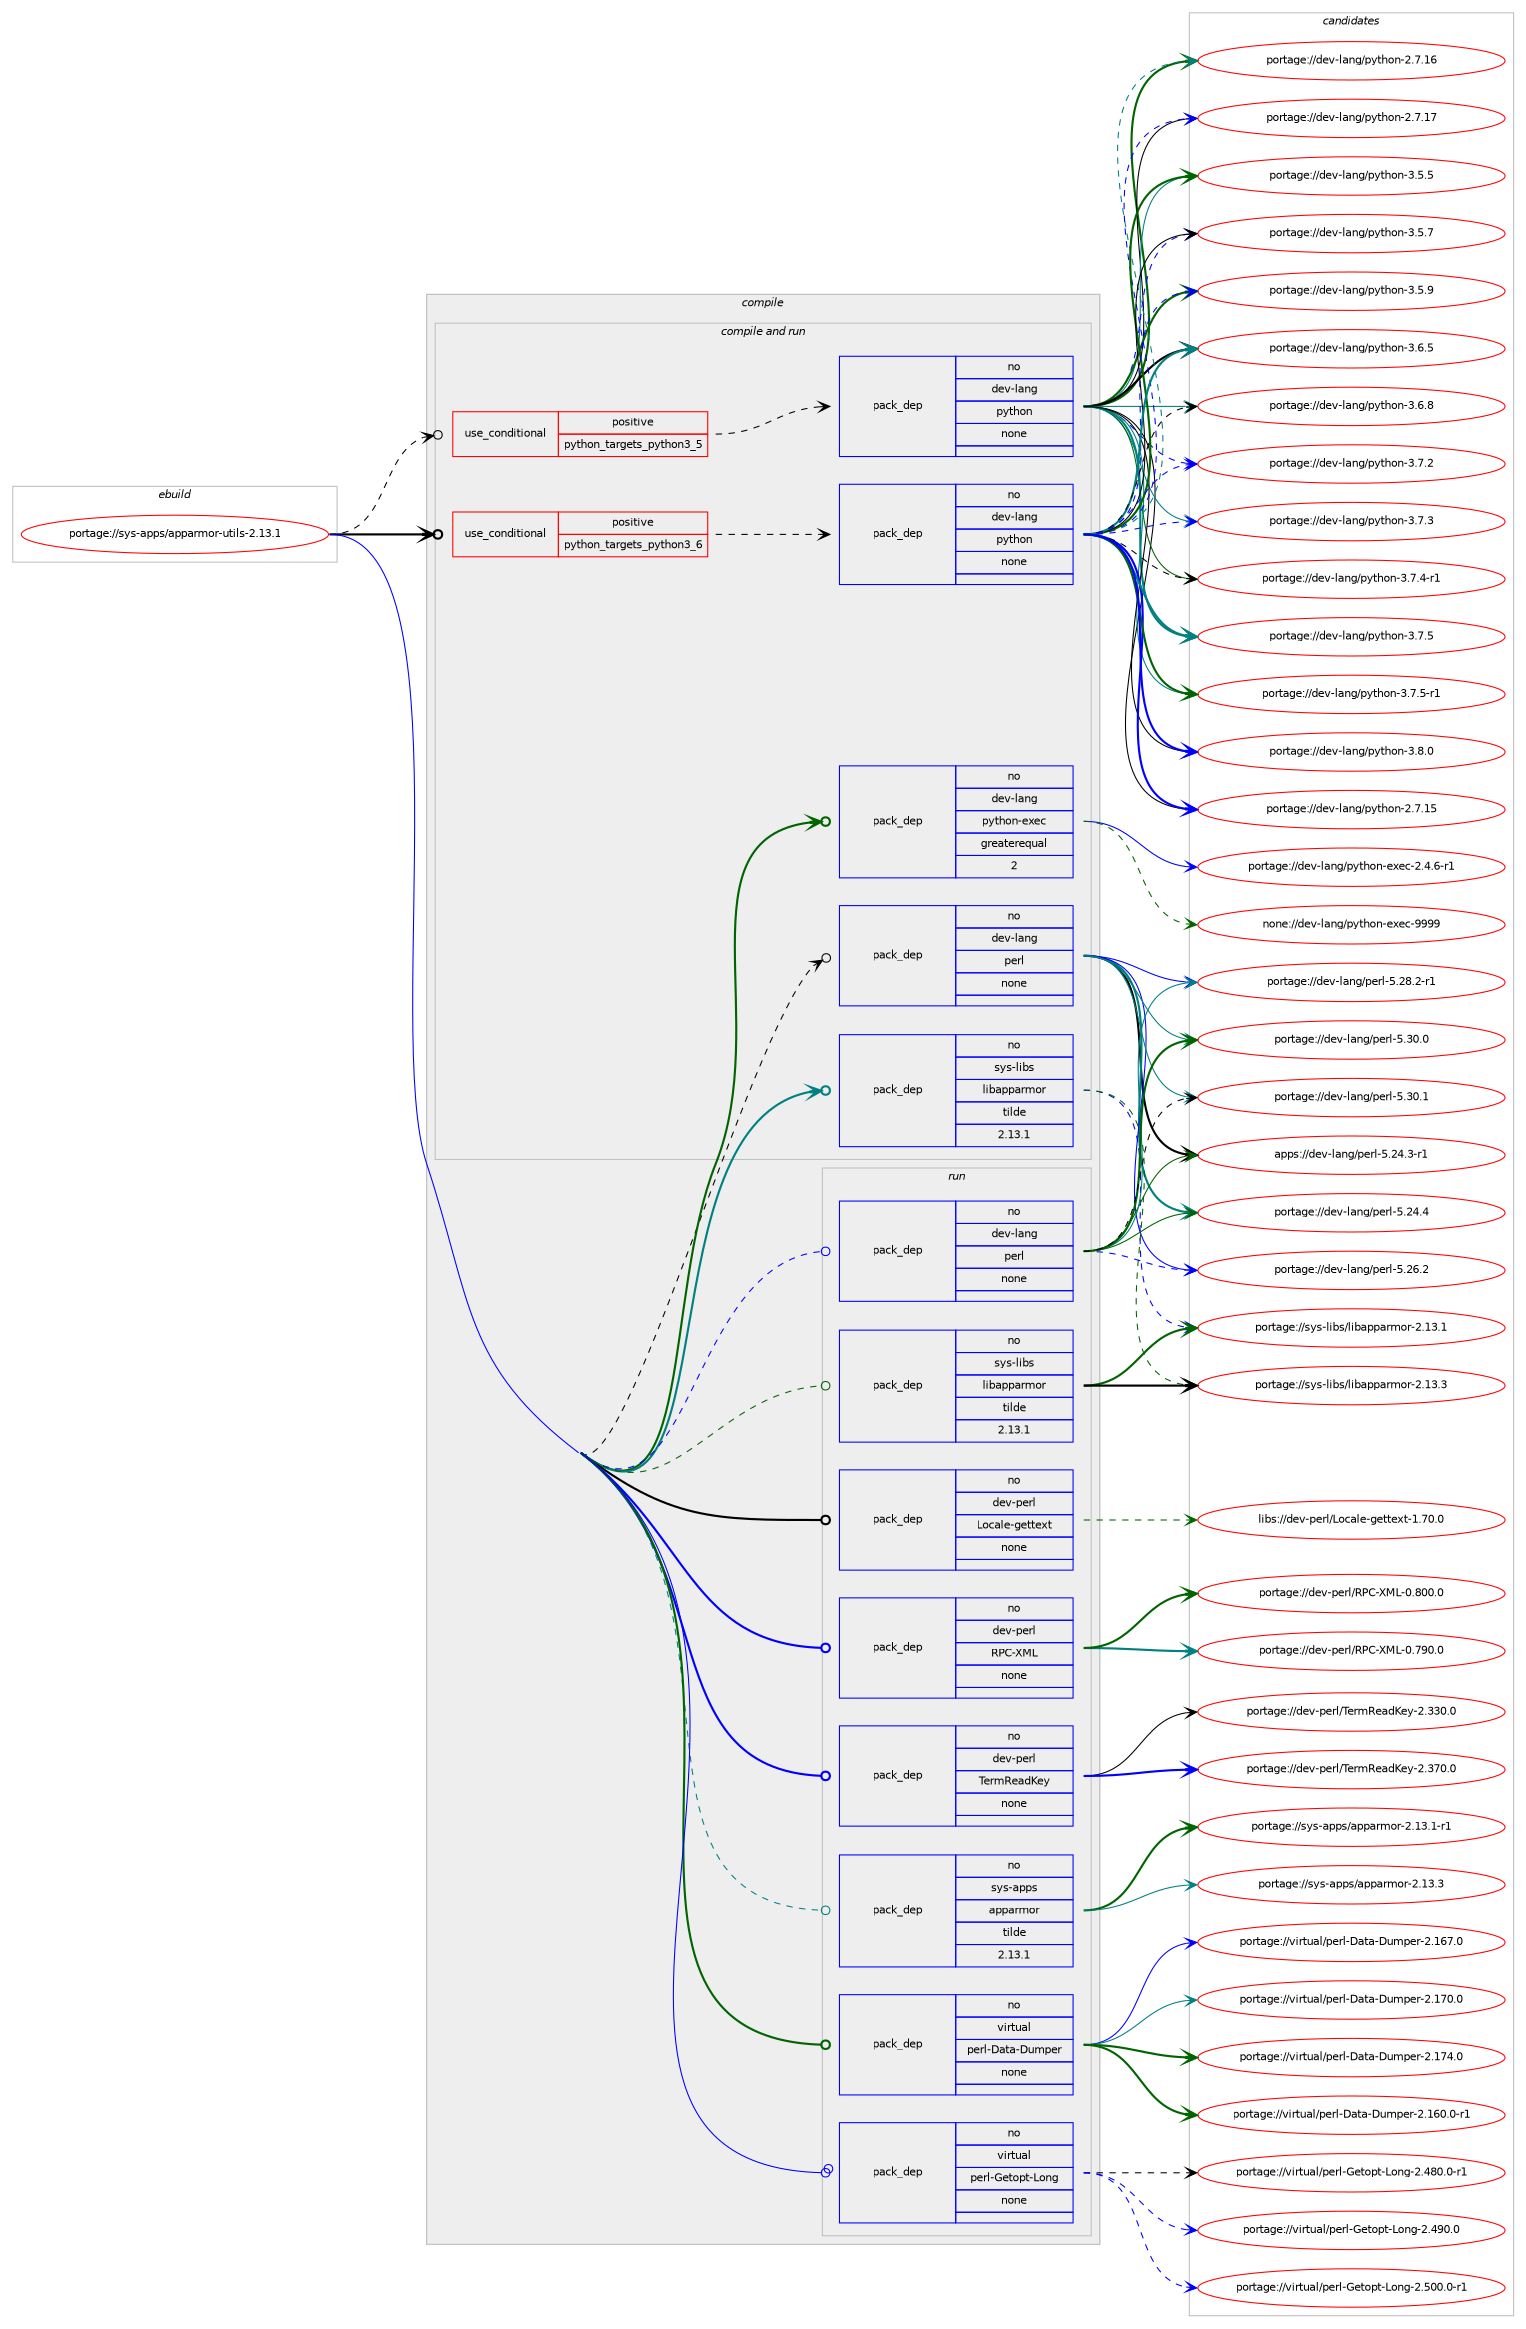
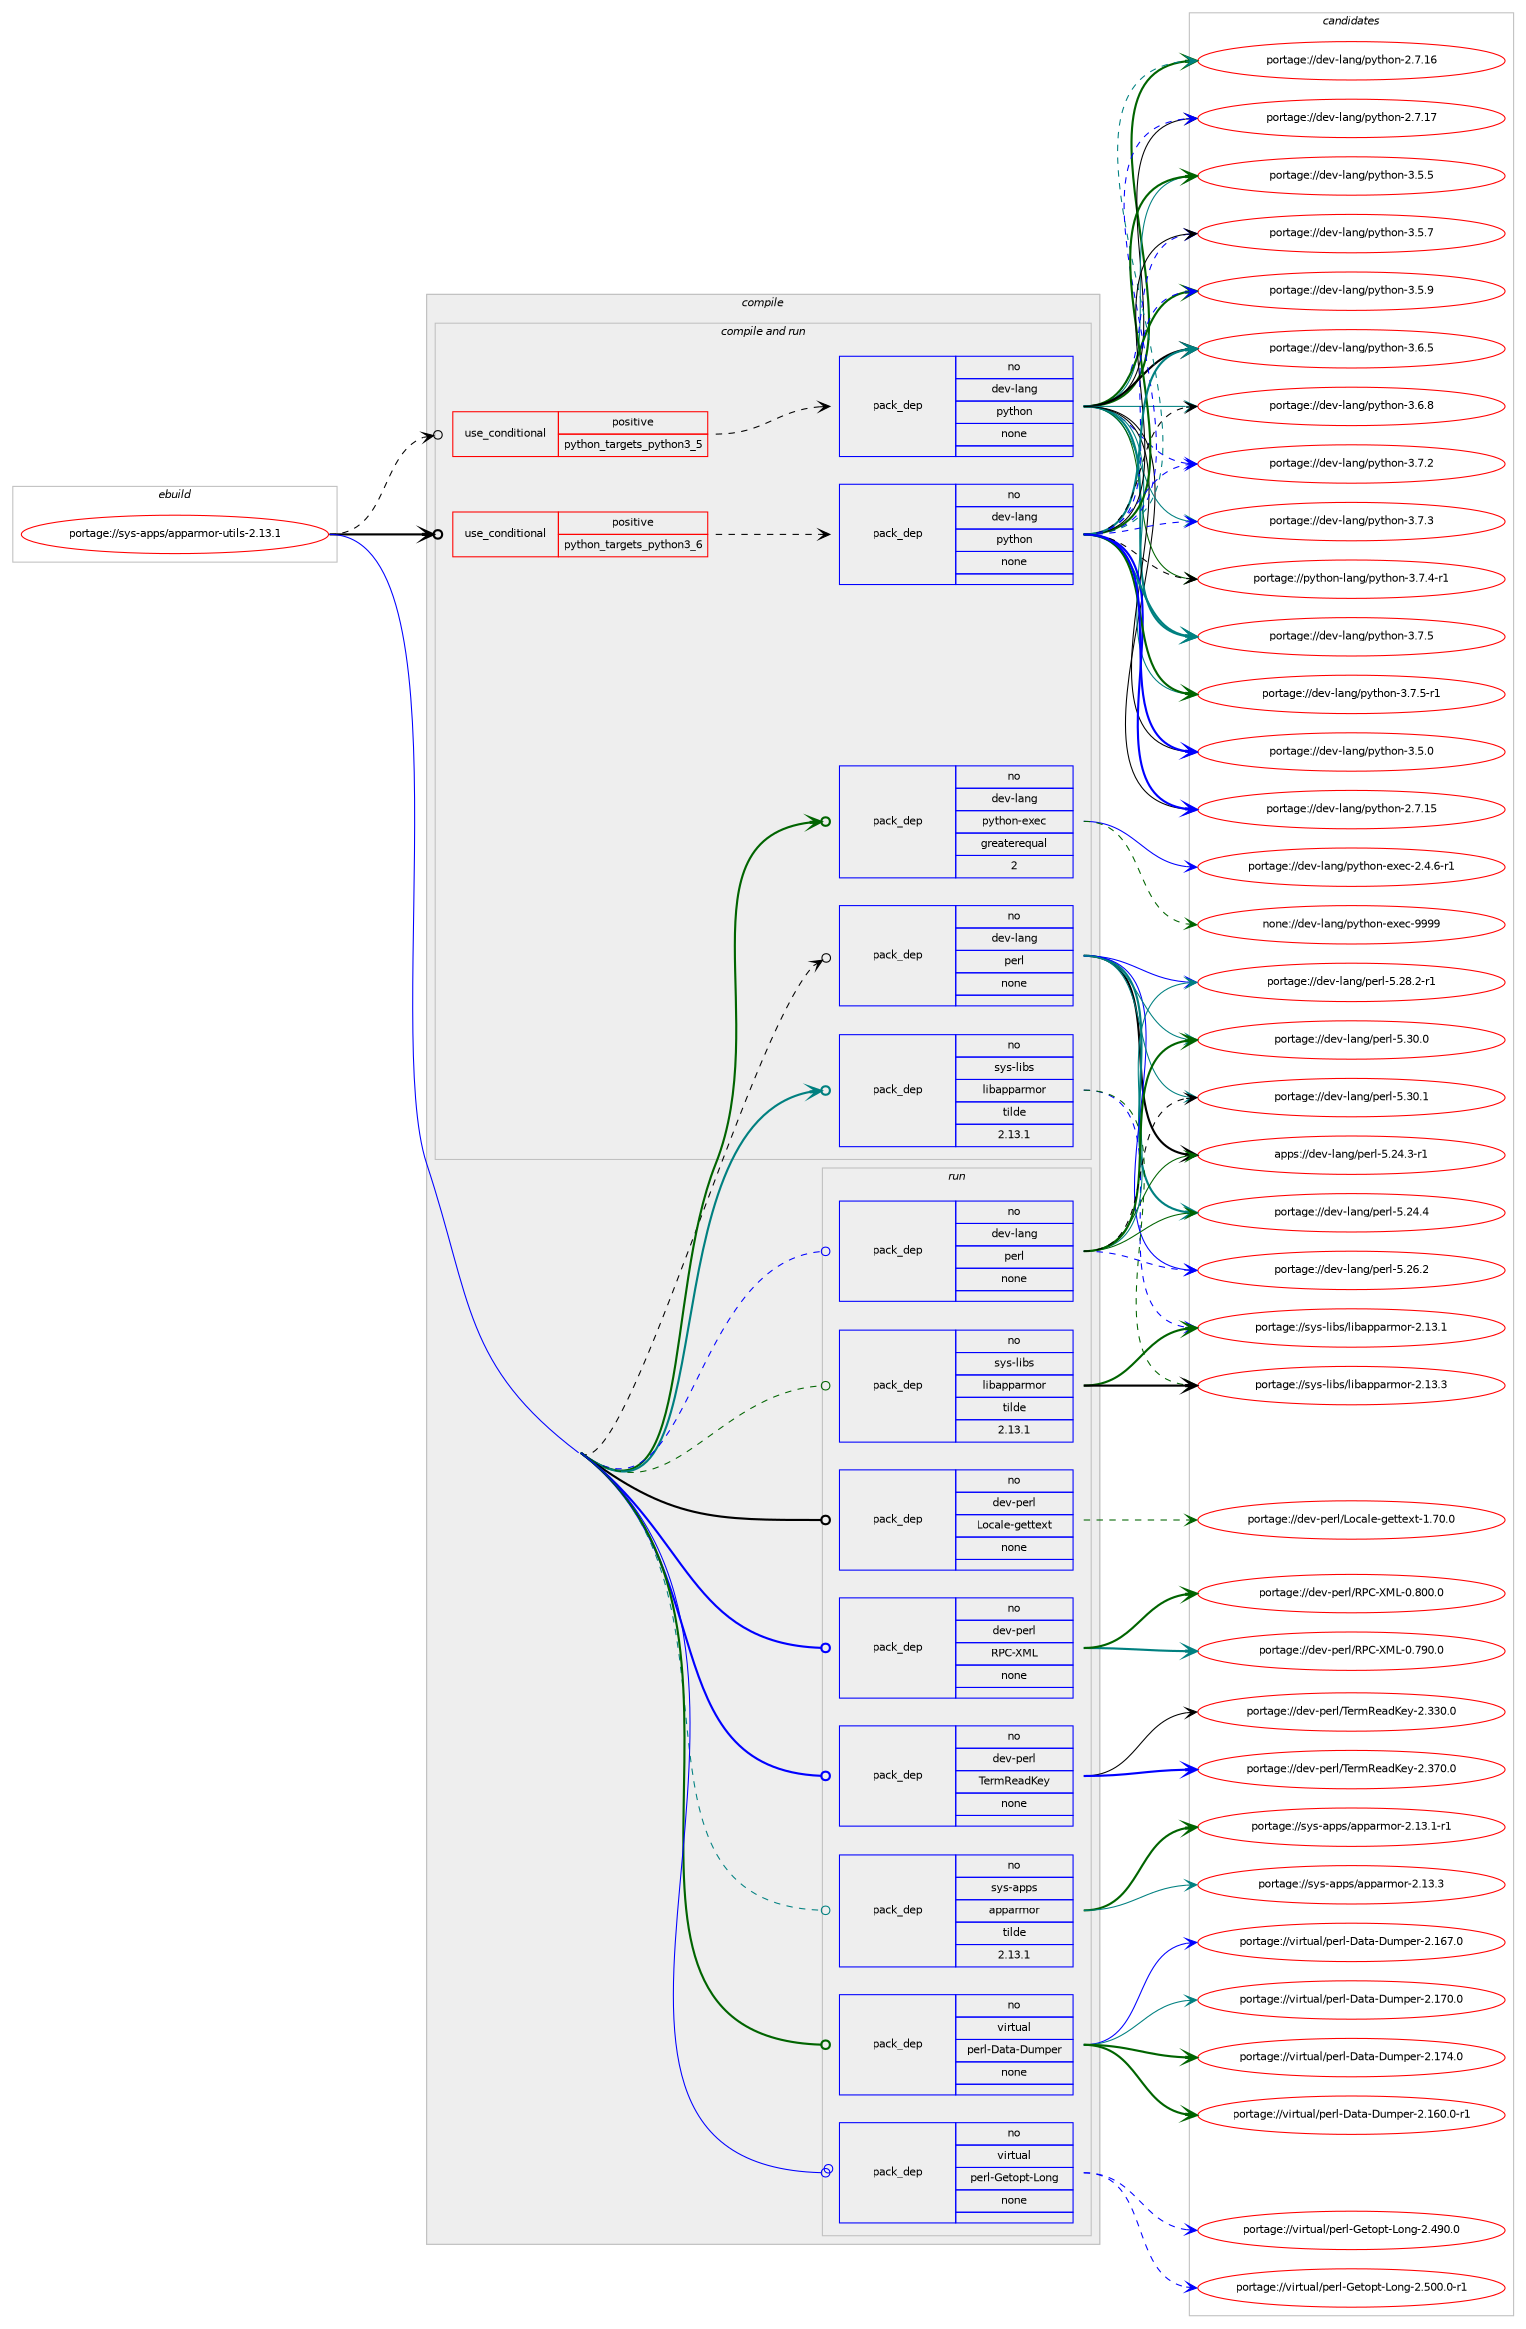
node "portage://dev-lang/python-3.7.4-r1": label "portage://dev-lang/python-3.7.4-r1" -> "portage://python-lang/python-3.7.4-r1"
node "portage://dev-lang/python-3.8.0": label "portage://dev-lang/python-3.8.0" -> "portage://dev-lang/python-3.5.0"
node "libs://dev-perl/Locale-gettext-1.70.0": label "libs://dev-perl/Locale-gettext-1.70.0" -> "portage://dev-perl/Locale-gettext-1.70.0"
node "portage://virtual/perl-Getopt-Long-2.480.0-r1": removed
